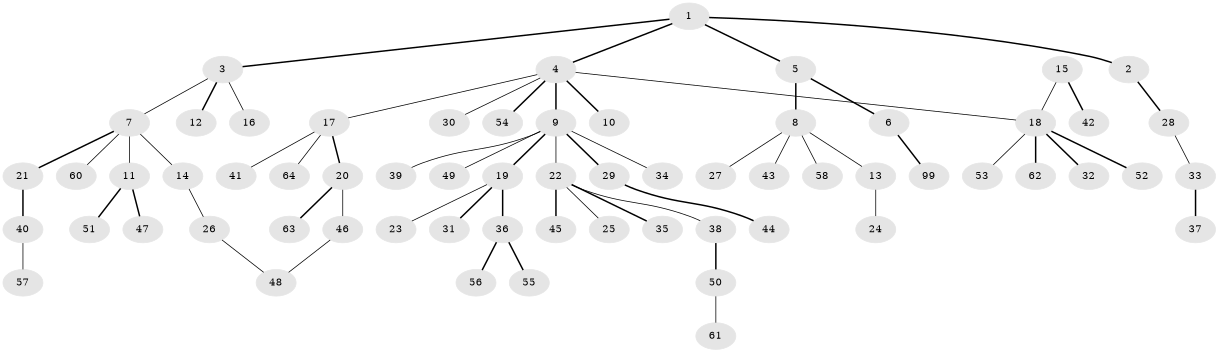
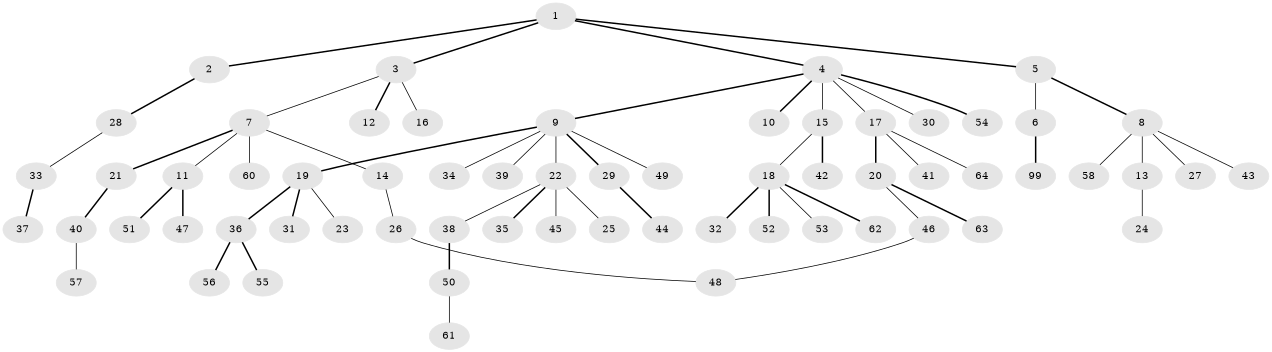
edge "4" -- "18": now "4" -- "15"
edge "5" -- "6": style bold -> solid
edge "22" -- "45": style bold -> solid
